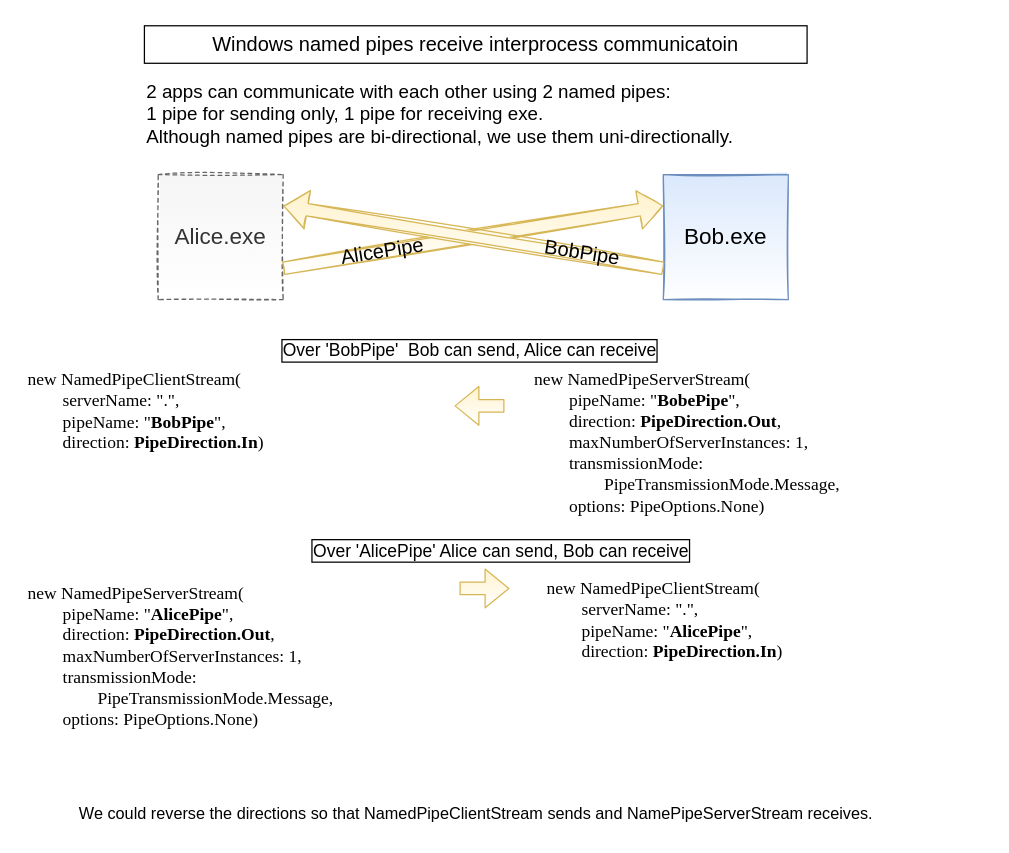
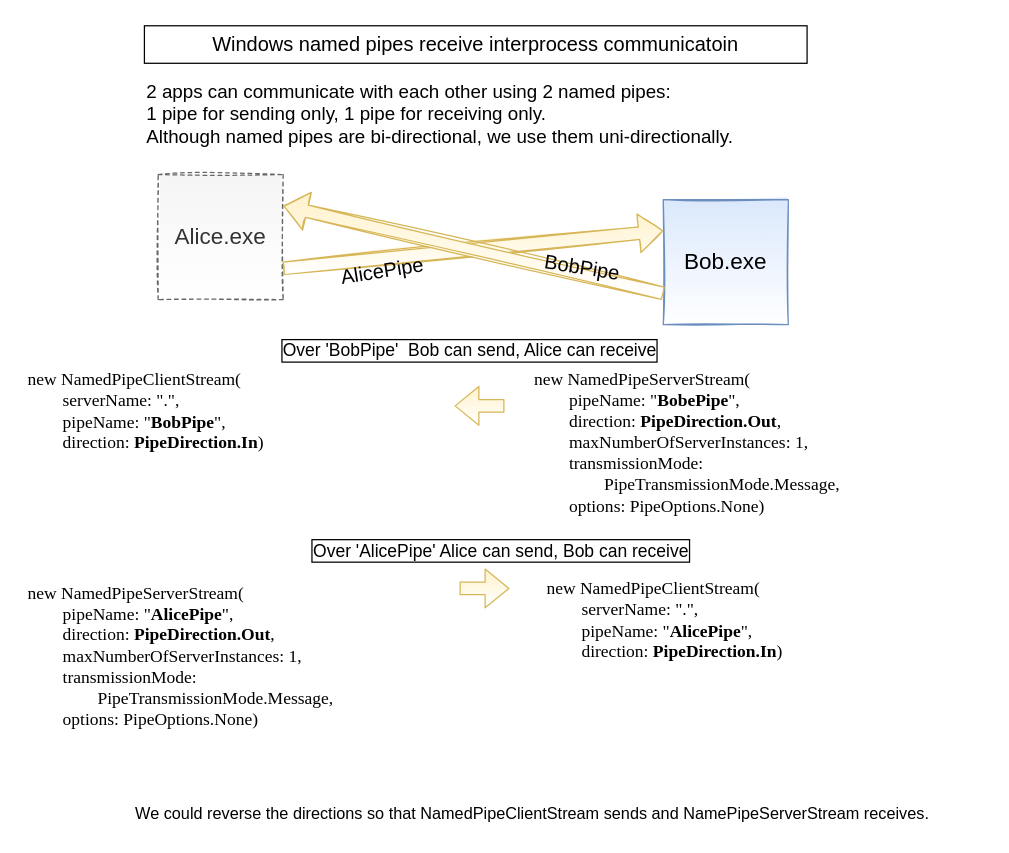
node "2 apps can communicate with each other using 2 named pipes: 1 pipe for sending only, 1 pipe for receiving exe.Although named pipes are bi-directional, we use them uni-directionally.": label "2 apps can communicate with each other using 2 named pipes: 1 pipe for sending only, 1 pipe for receiving exe.Although named pipes are bi-directional, we use them uni-directionally." -> "2 apps can communicate with each other using 2 named pipes: 1 pipe for sending only, 1 pipe for receiving only.Although named pipes are bi-directional, we use them uni-directionally."
node "Bob.exe": moved (726, 237) -> (726, 262)
node "We could reverse the directions so that NamedPipeClientStream sends and NamePipeServerStream receives.": moved (476, 813) -> (532, 813)
